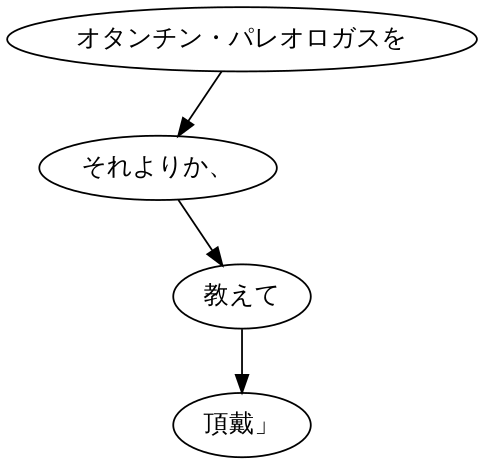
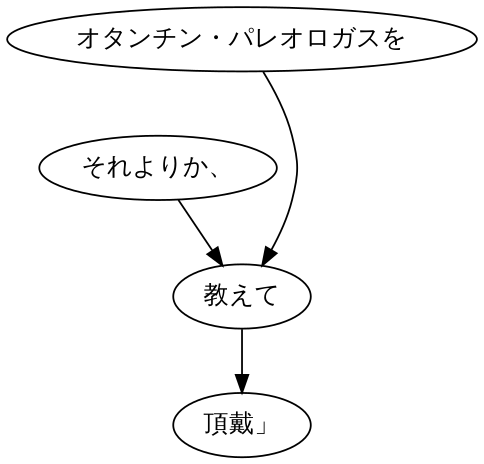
edge "オタンチン・パレオロガスを" -> "それよりか、": now "オタンチン・パレオロガスを" -> "教えて"
